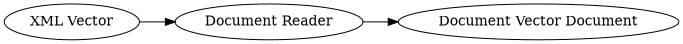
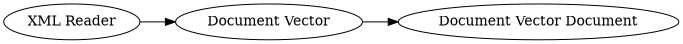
node "XML Vector": label "XML Vector" -> "XML Reader"
node "Document Reader": label "Document Reader" -> "Document Vector"
